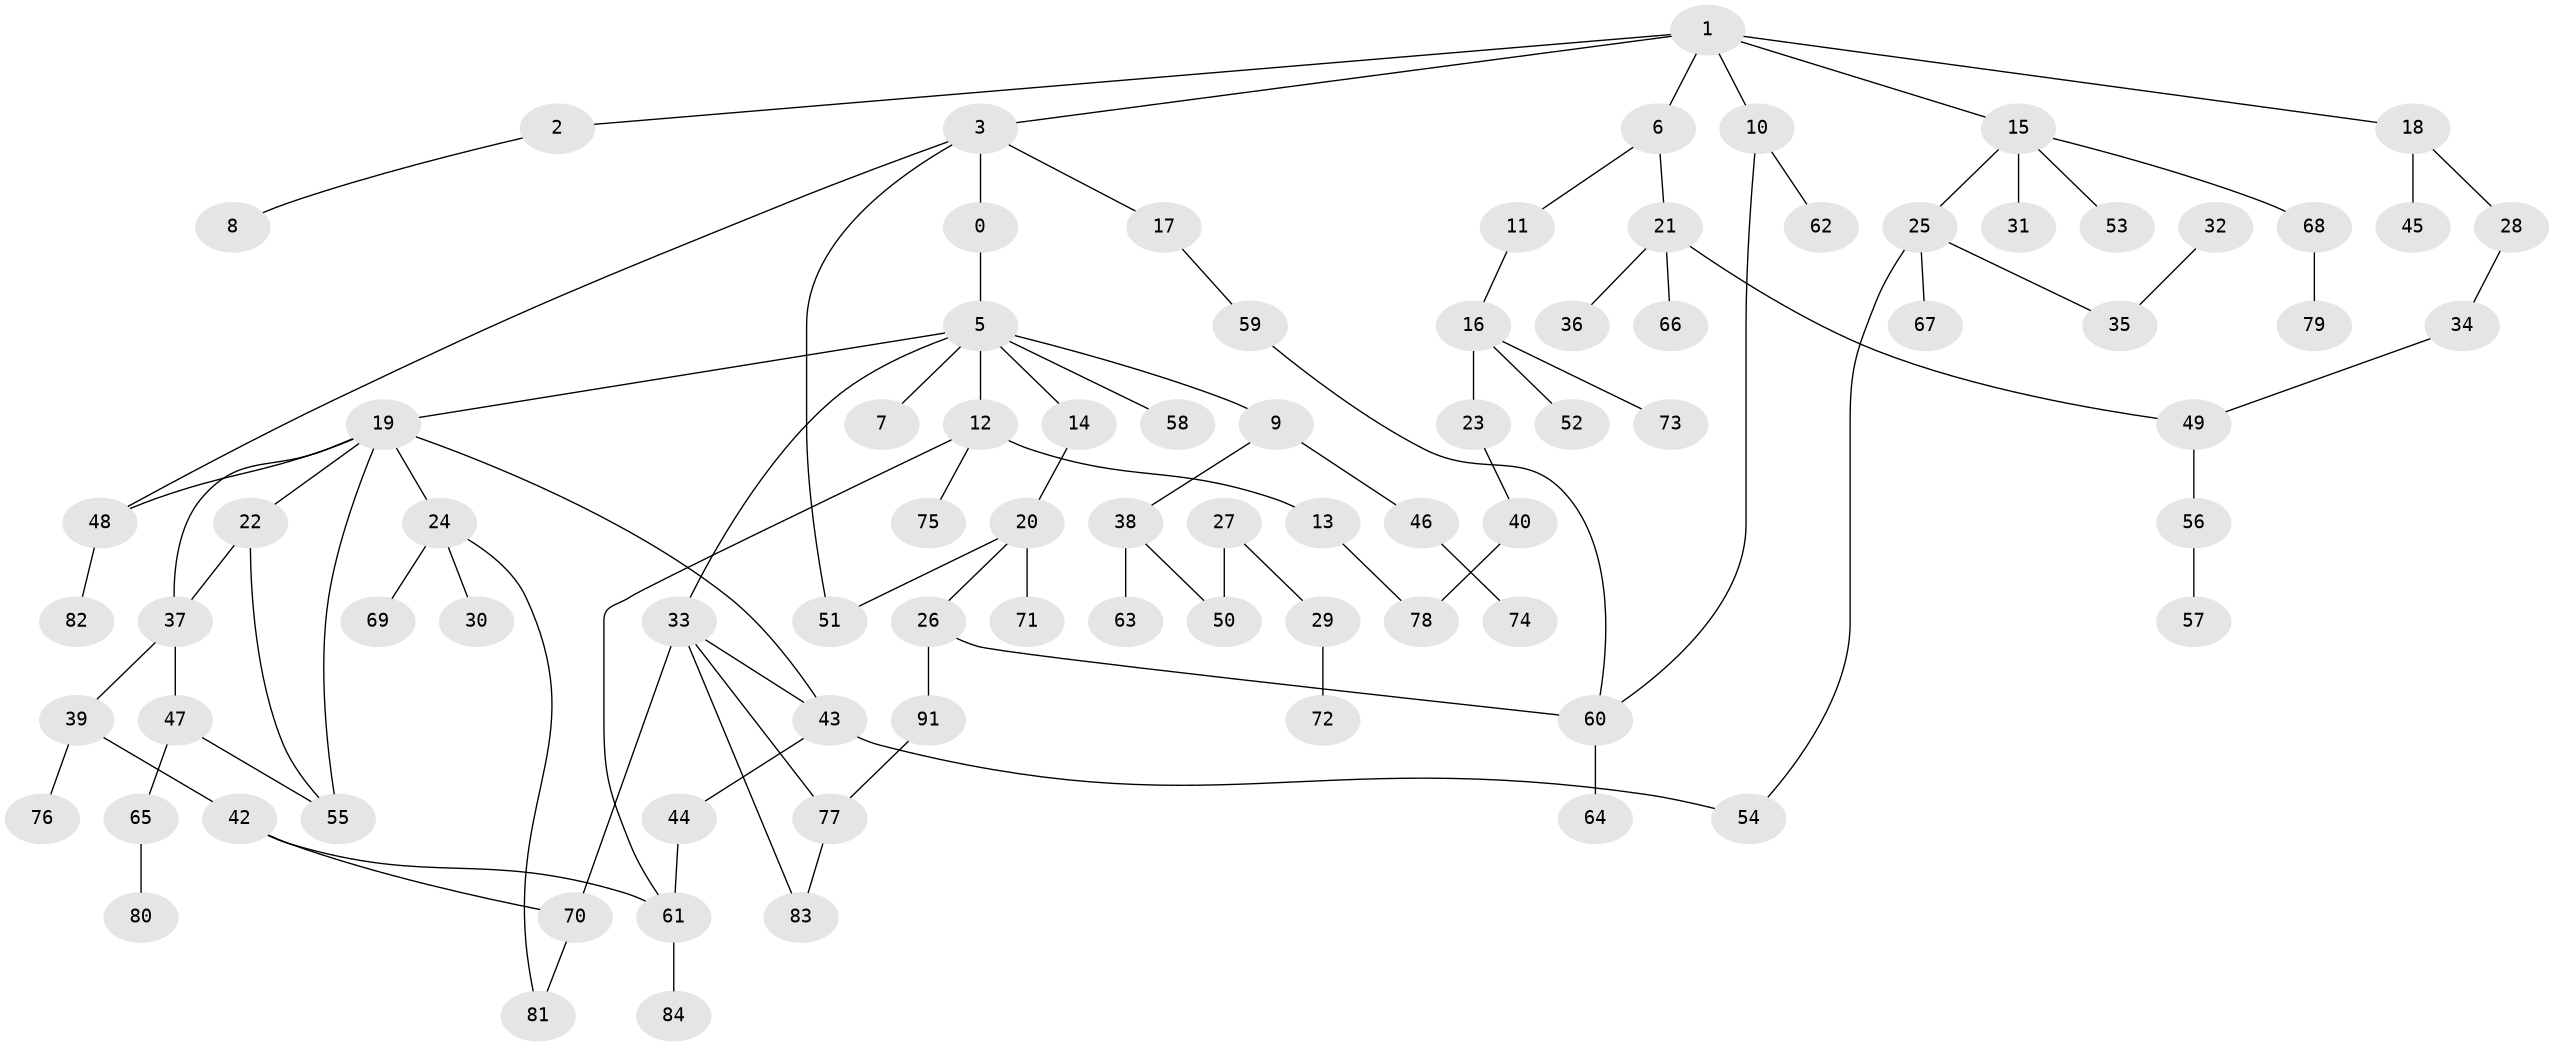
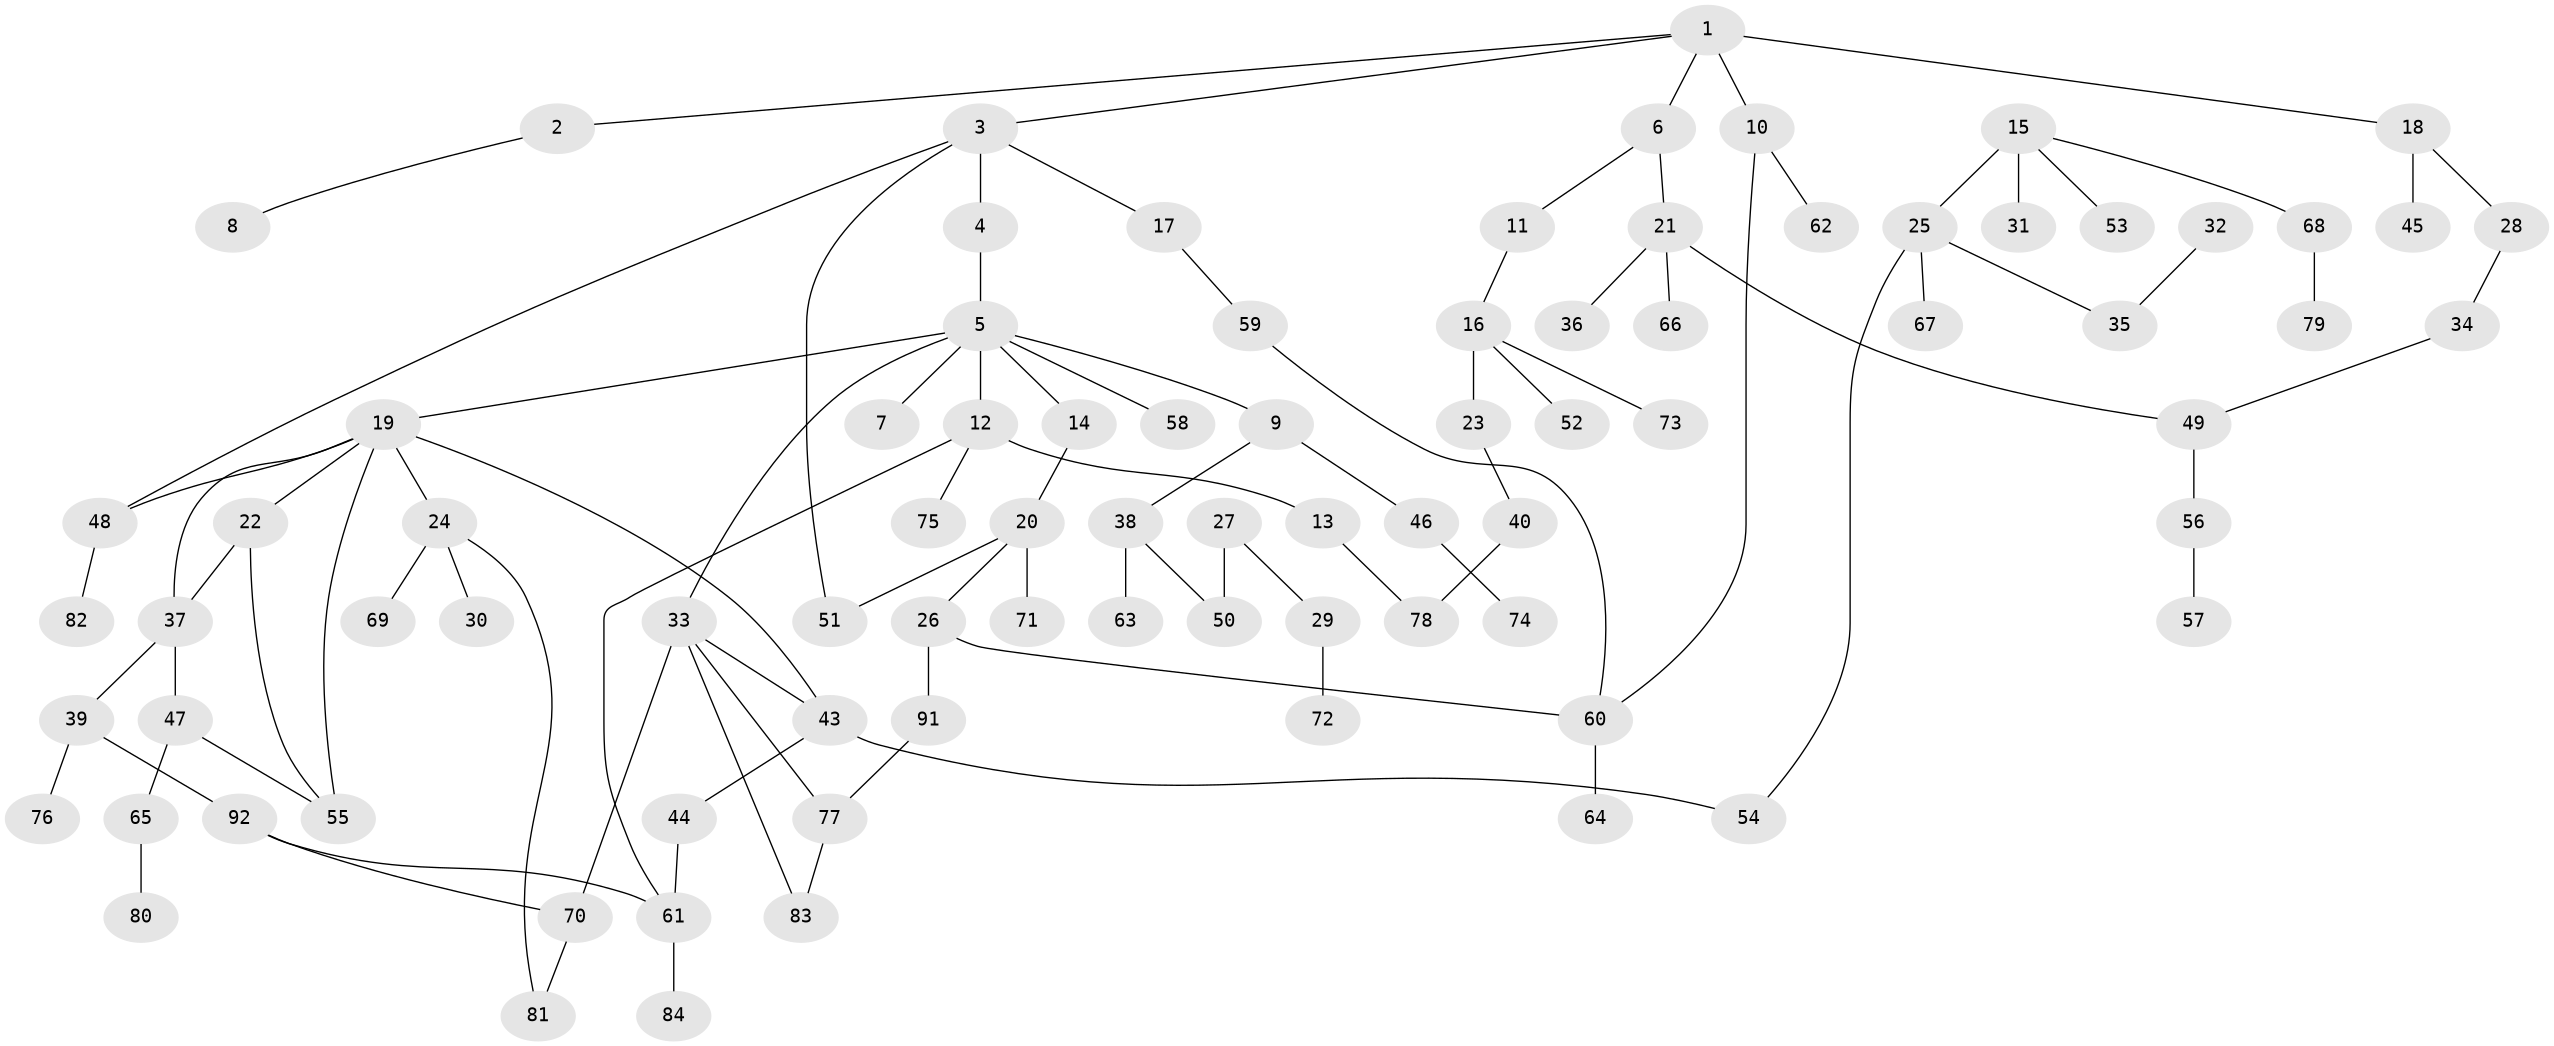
edge "1" -- "15": removed
node "0": label "0" -> "4"
node "42": label "42" -> "92"
